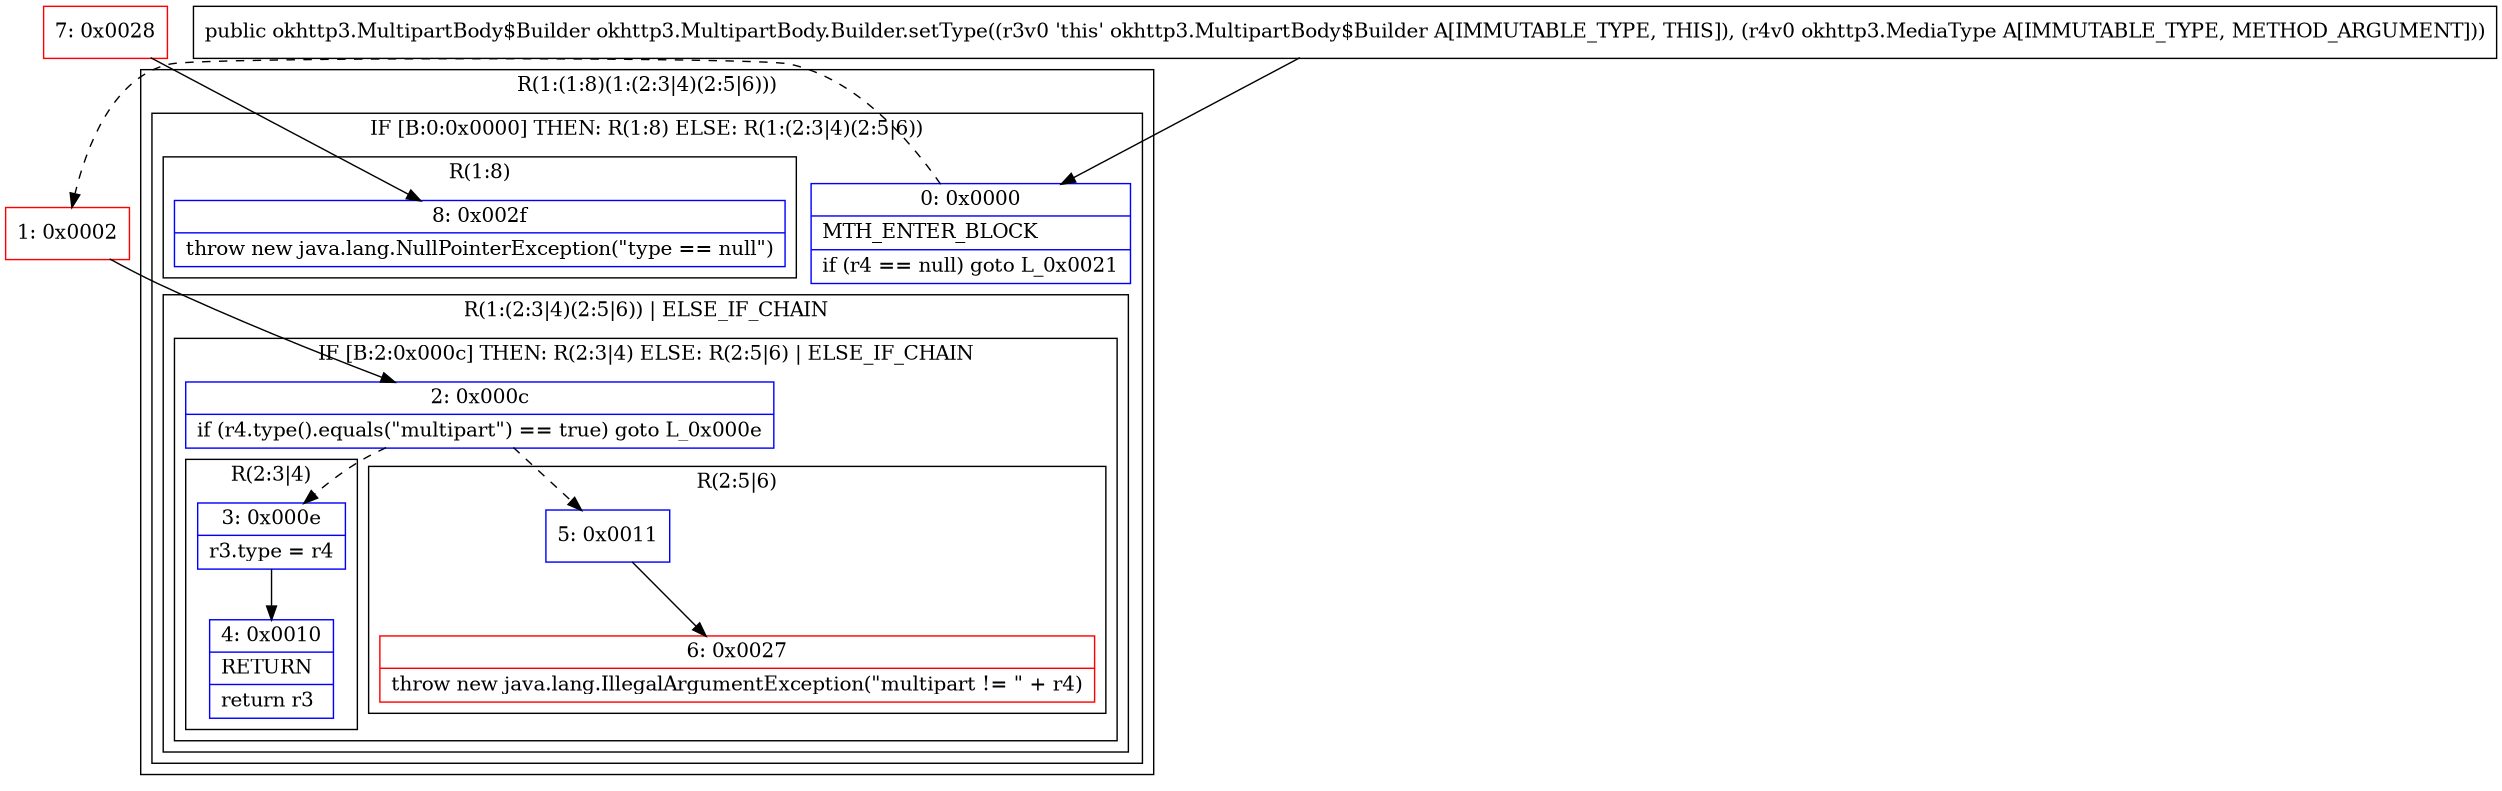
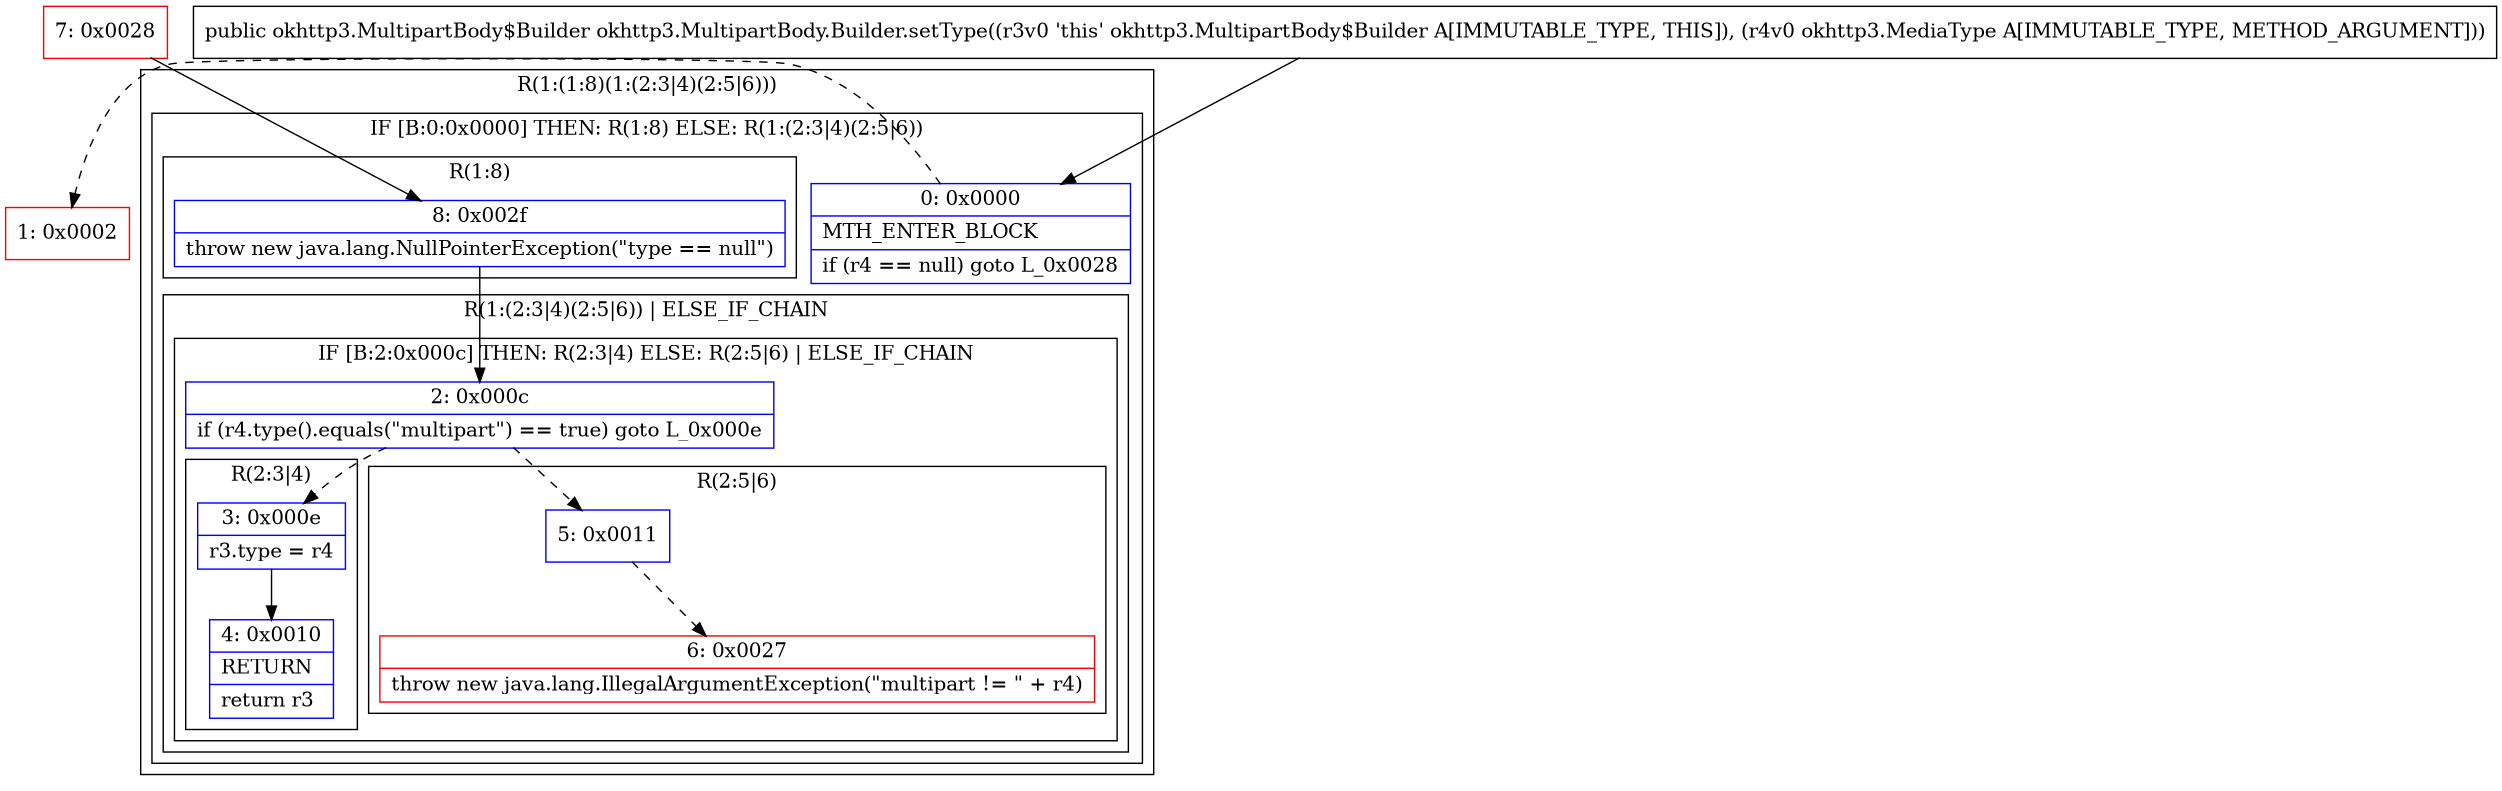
node "0: 0x0000": text "if (r4 == null) goto L_0x0021" -> "if (r4 == null) goto L_0x0028"
edge "1: 0x0002" -> "2: 0x000c": now "8: 0x002f" -> "2: 0x000c"
edge "5: 0x0011" -> "6: 0x0027": style solid -> dashed
